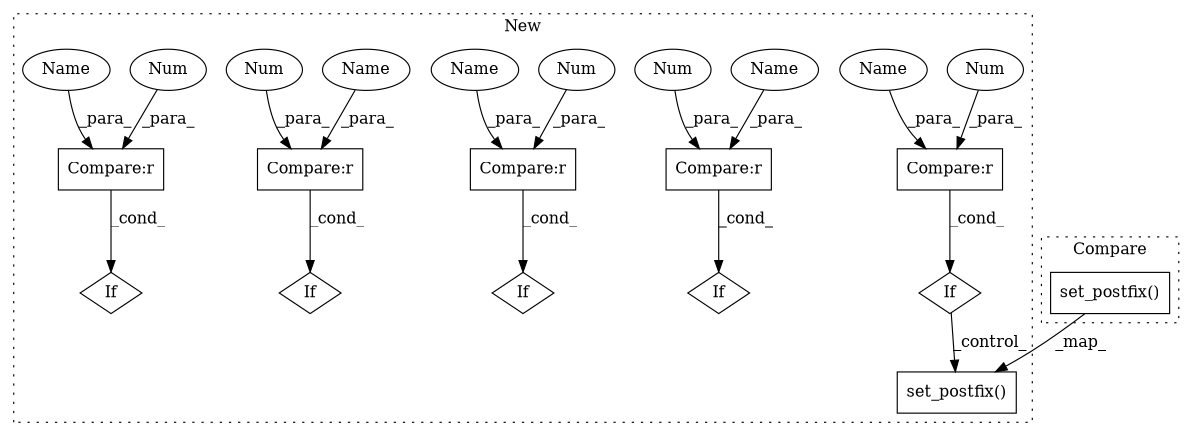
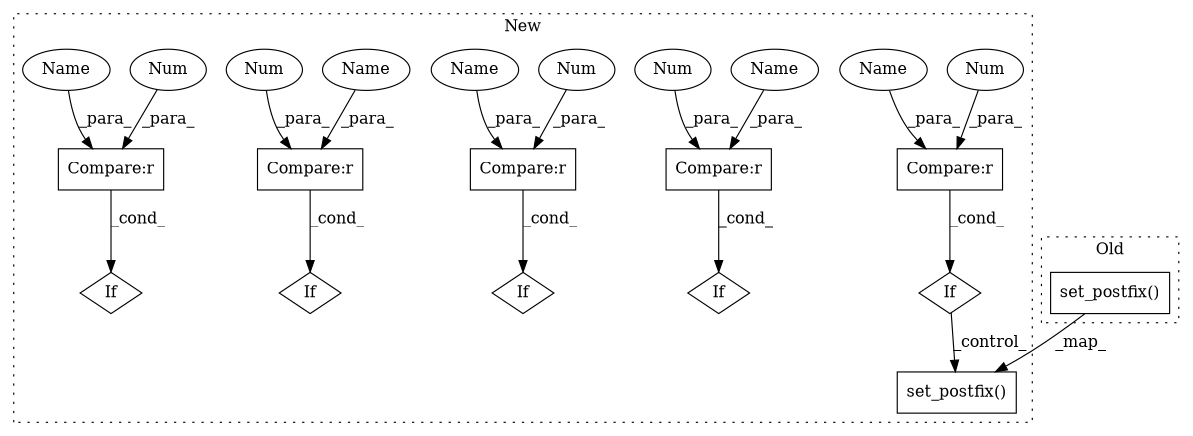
cluster "Compare": label "Compare" -> "Old"
